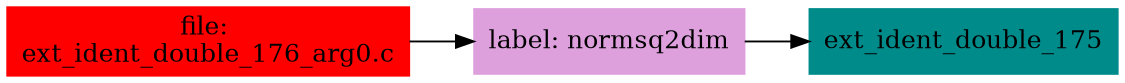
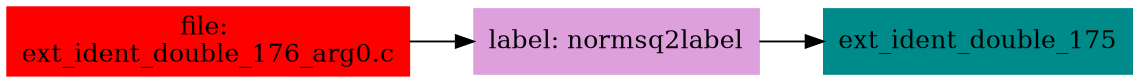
node "label: normsq2dim": label "label: normsq2dim" -> "label: normsq2label"
